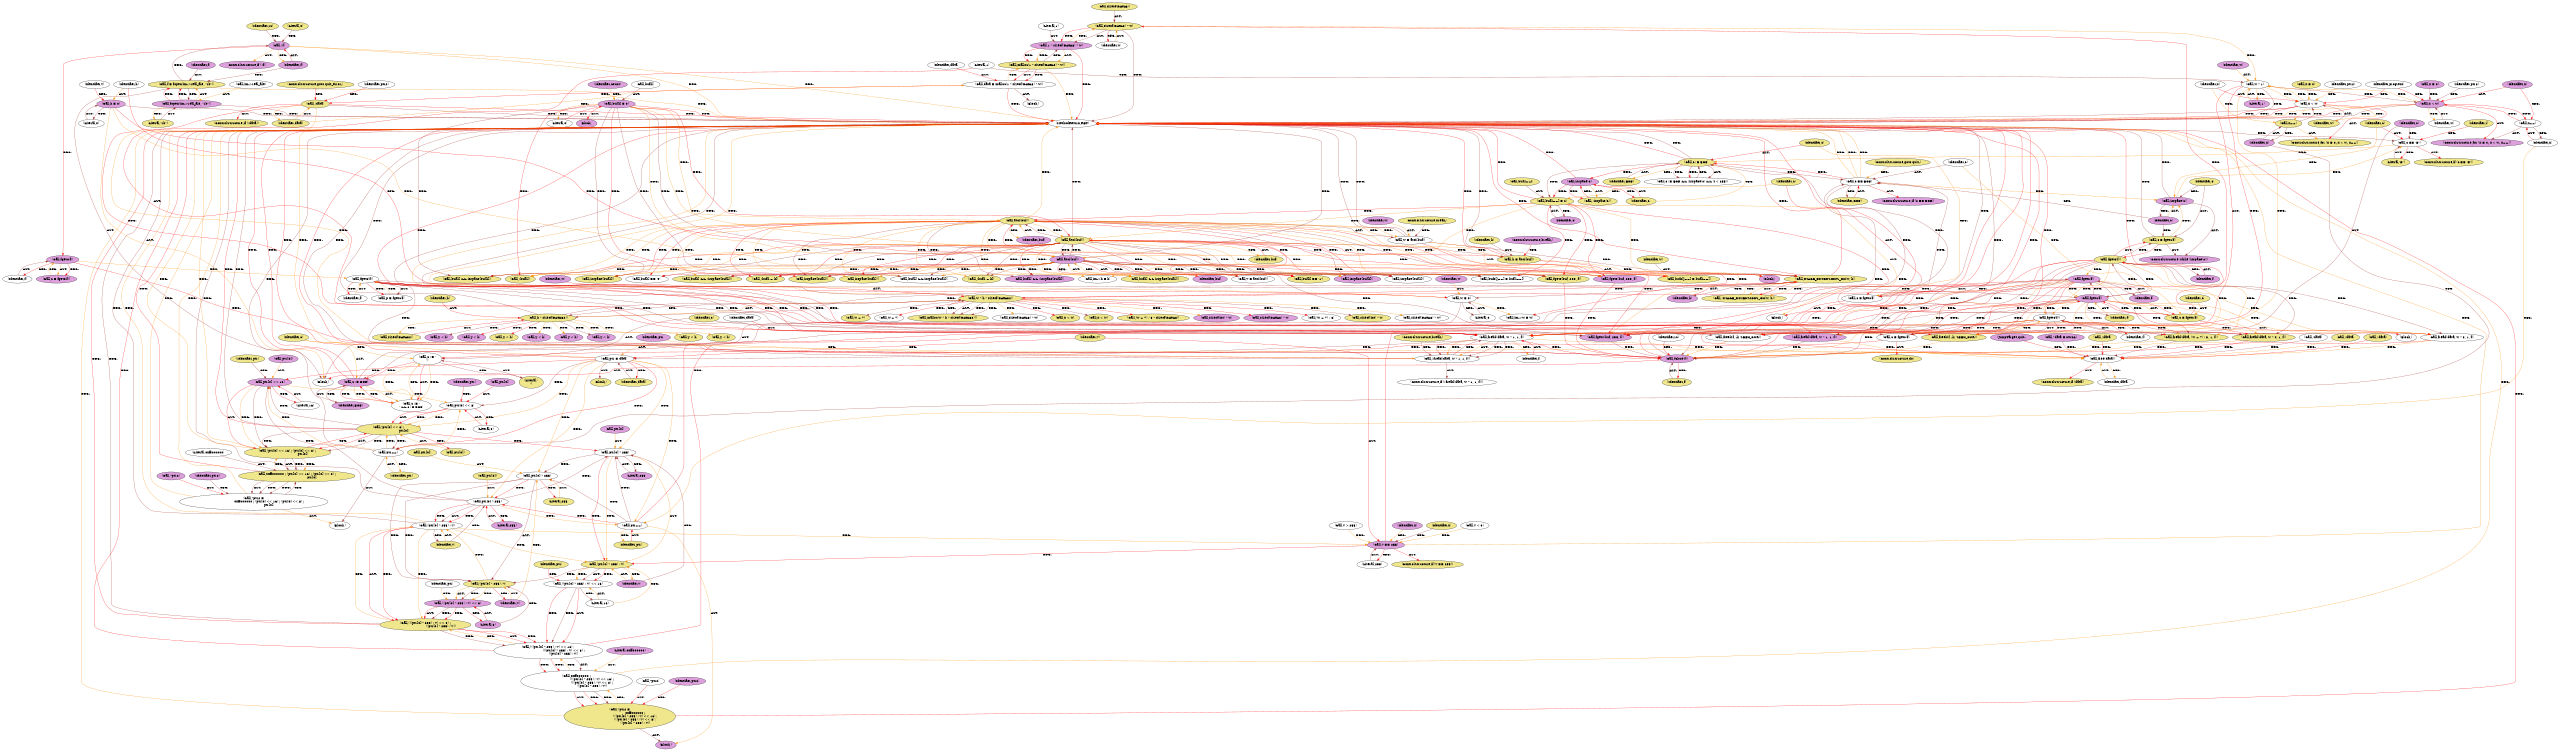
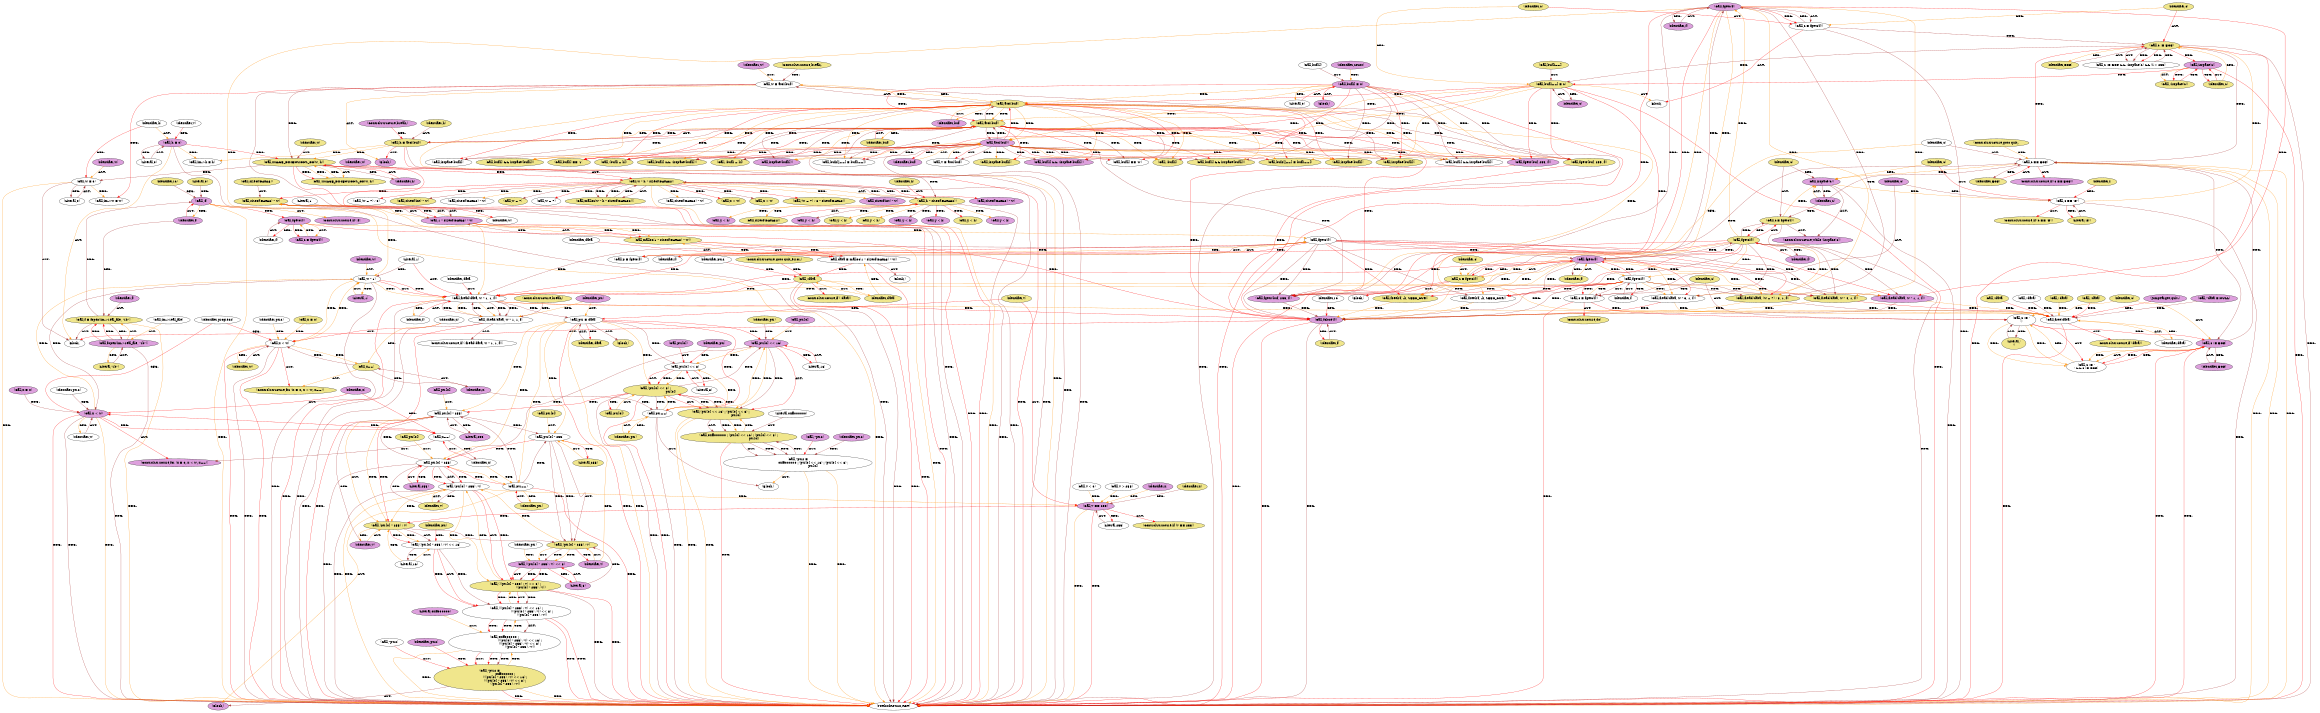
edge "(MethodReturn,RET)" -> "(Call,c == '#')": reversed
